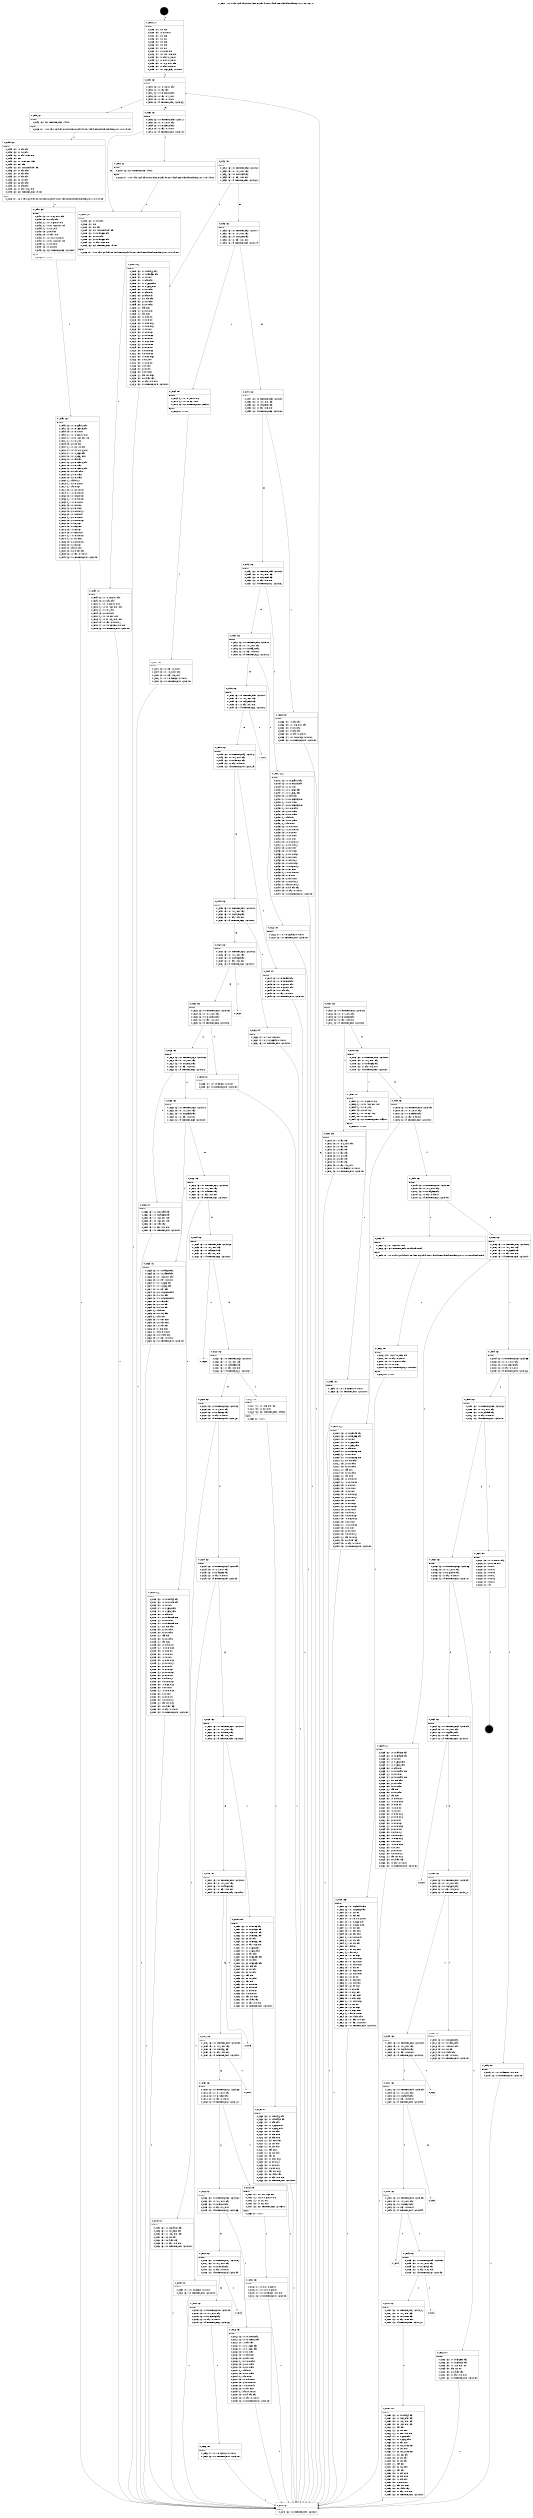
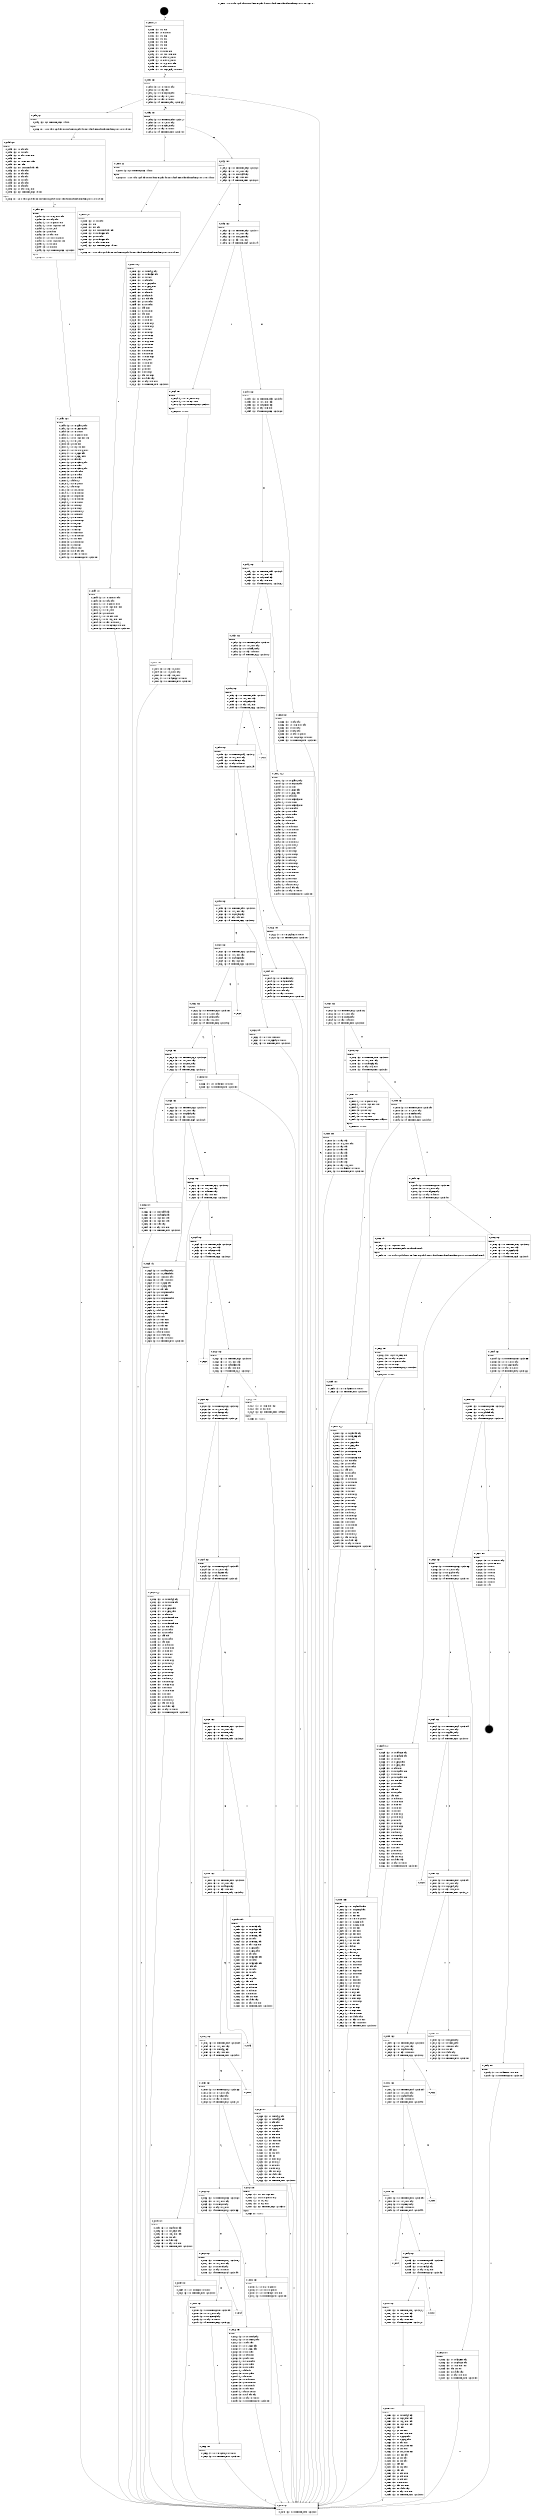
edge "0x401936 [22]" -> "0x4020c1 [40]": now "0x401936 [22]" -> "0x40194c [22]"
